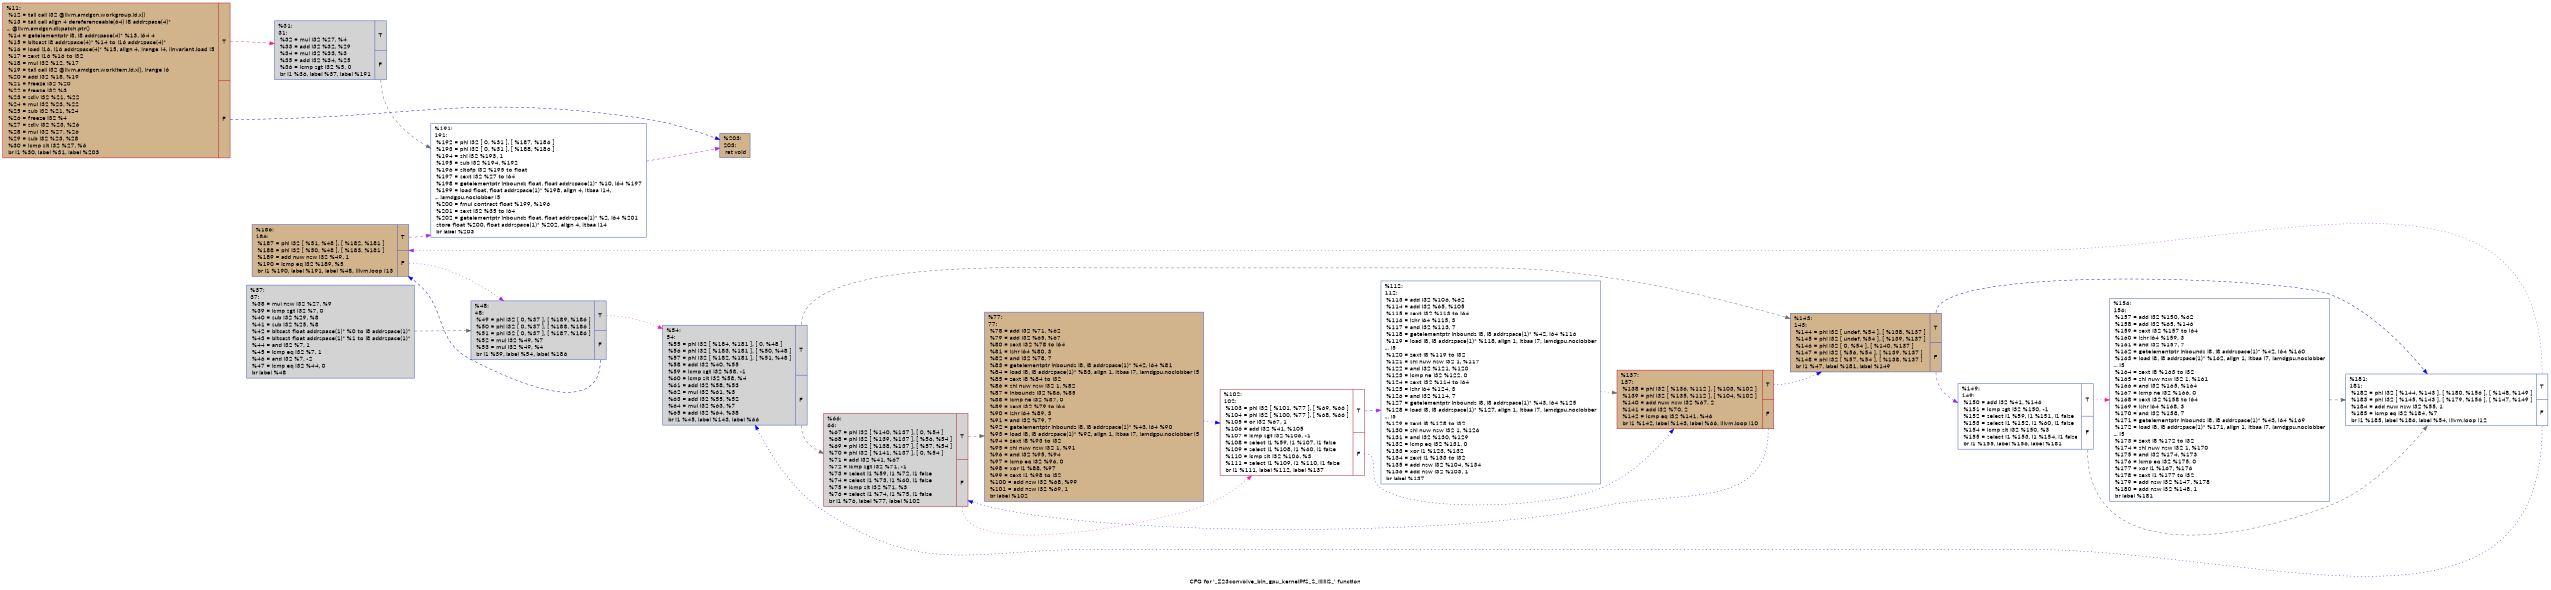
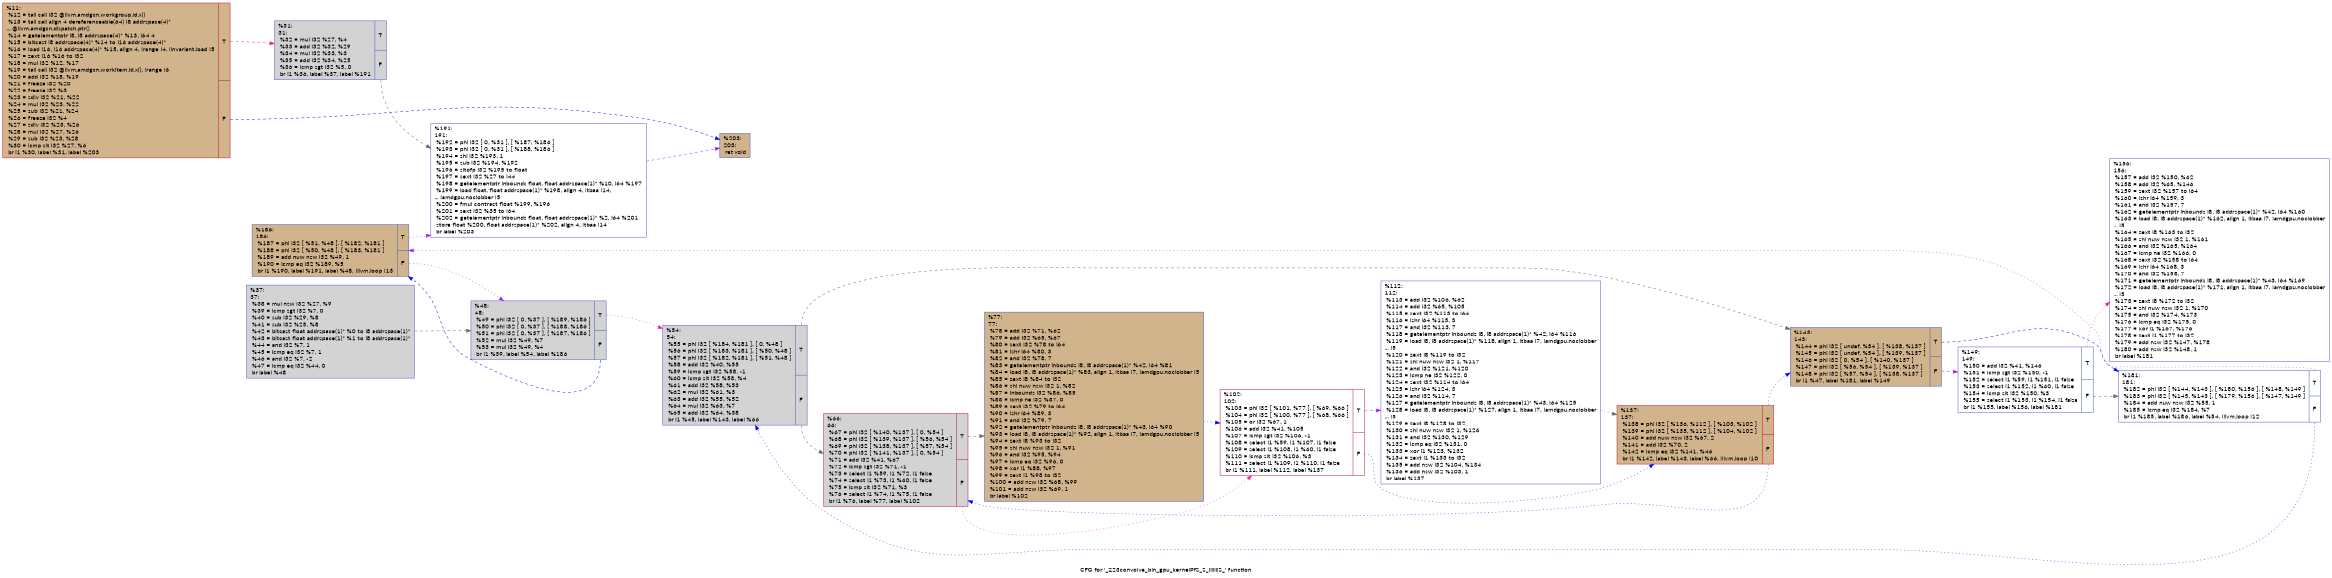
node "%191:": text "%197 = sext i32 %27 to i64" -> "%197 = sext i32 %27 to i44"
edge "%186:" -> "%191:": style dashed -> dotted
edge "%156:" -> "%181:": removed
